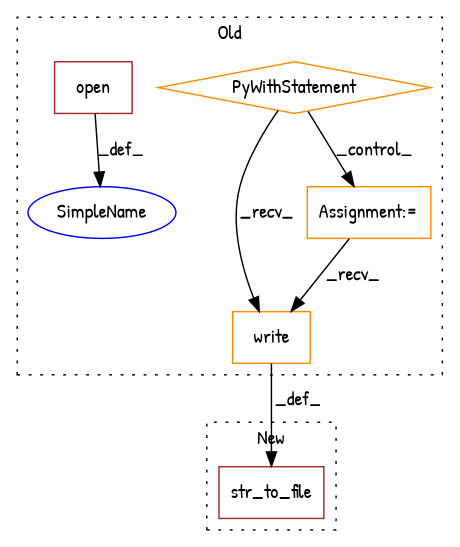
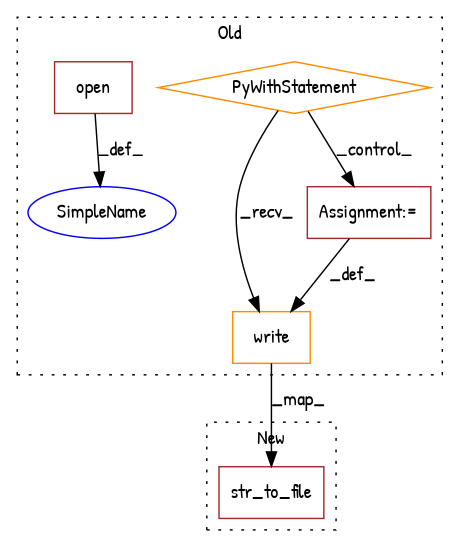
node "Assignment:=": color darkorange -> brown
edge "Assignment:=" -> "write": label "_recv_" -> "_def_"
edge "write" -> "str_to_file": label "_def_" -> "_map_"
